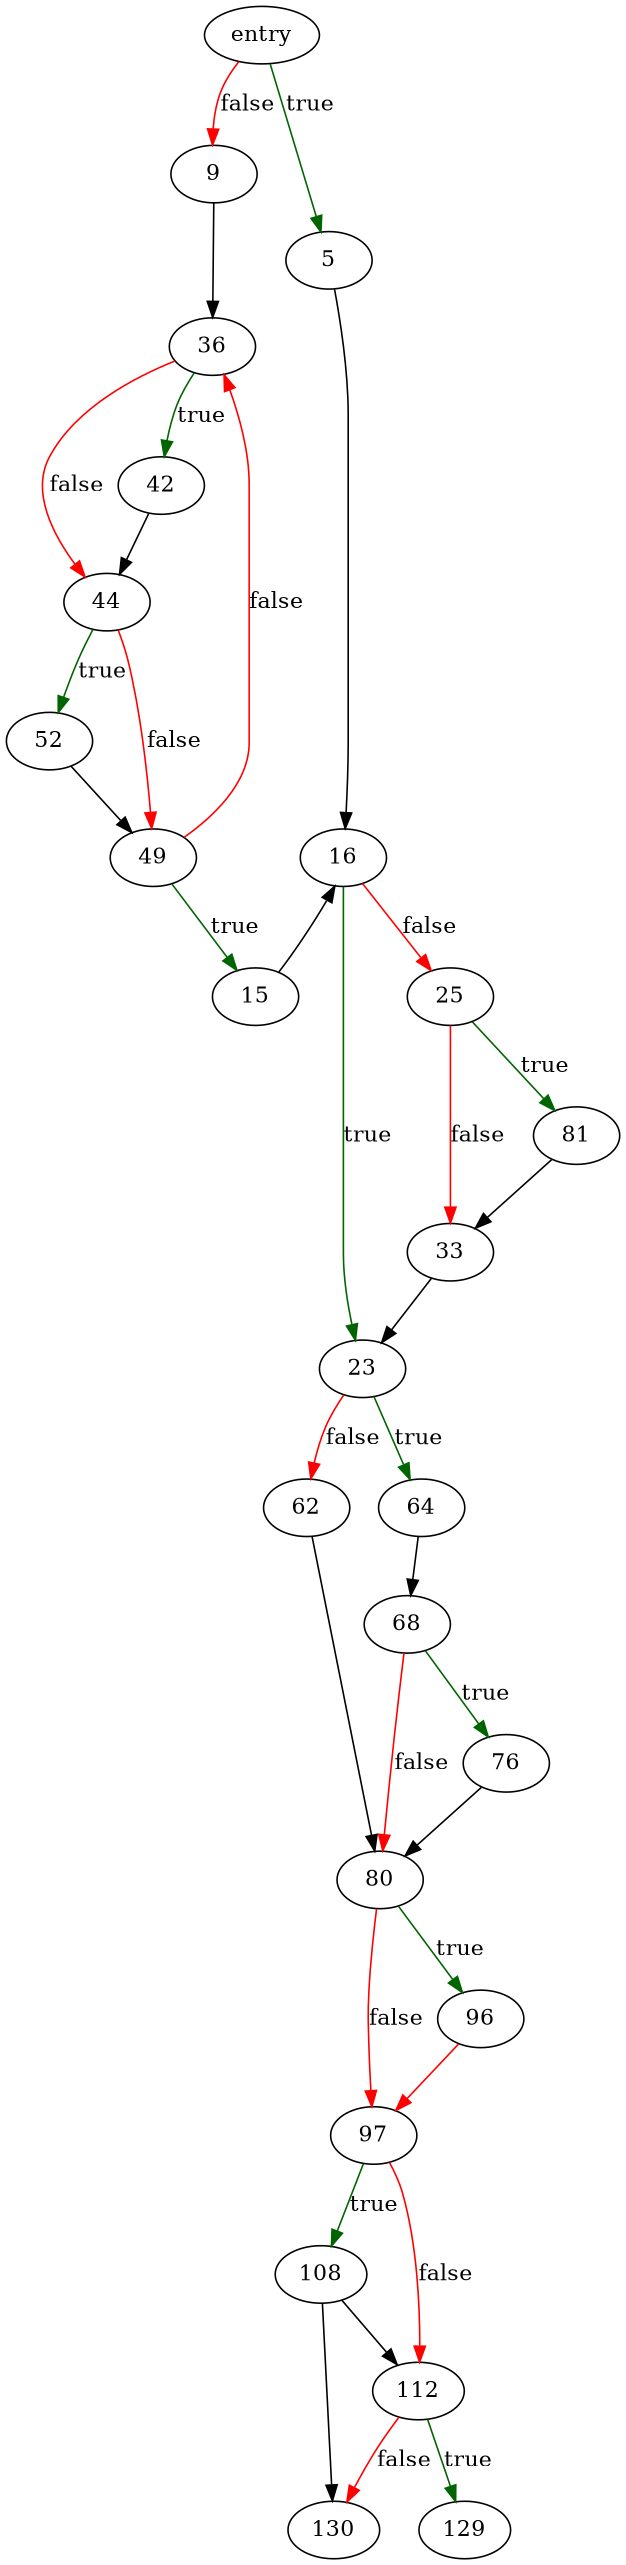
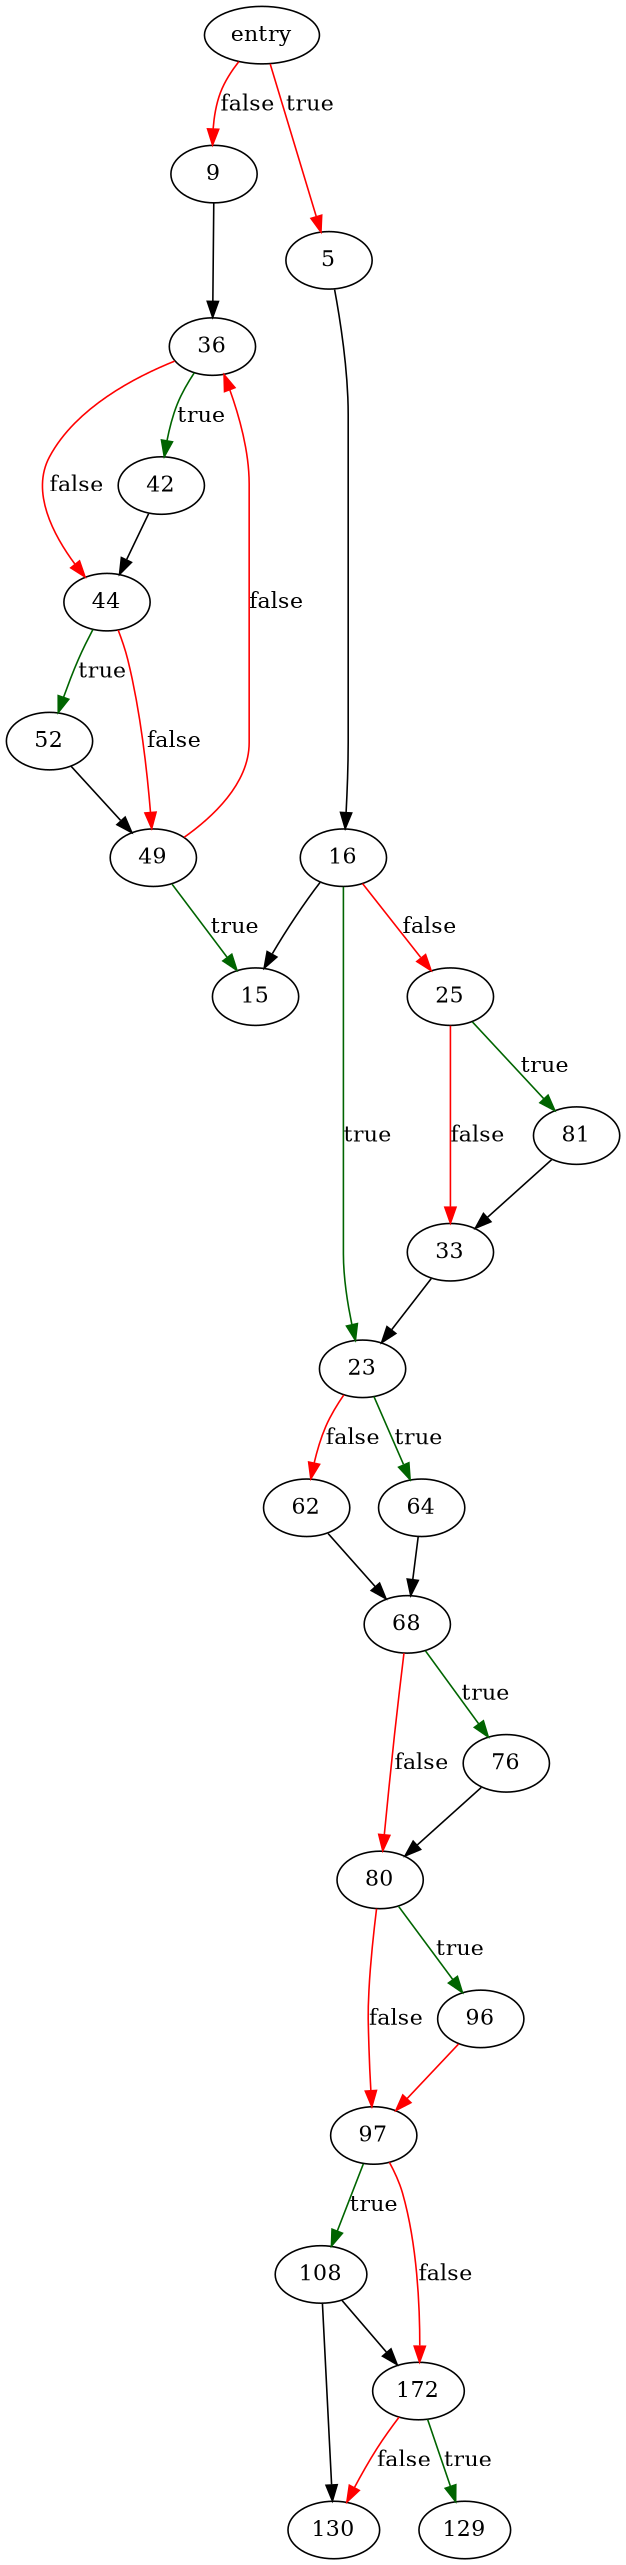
edge "entry" -> "5": color darkgreen -> red
edge "15" -> "16": reversed
edge "62" -> "80": now "62" -> "68"
node "112": label "112" -> "172"
